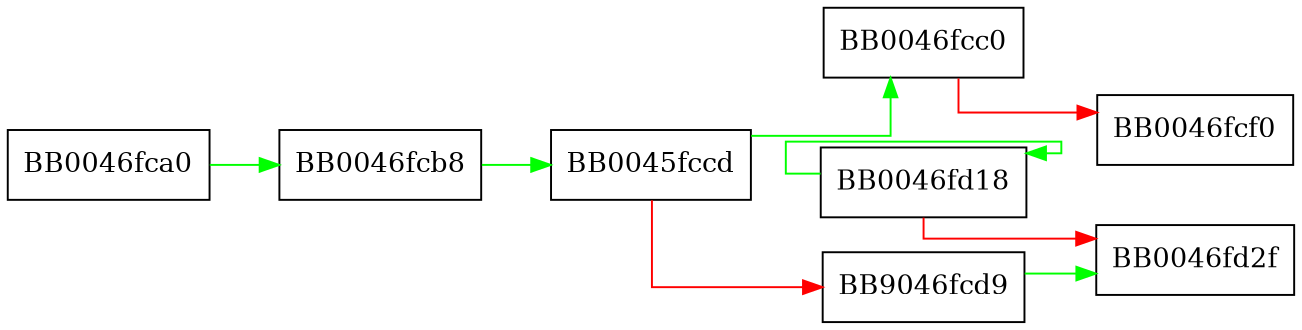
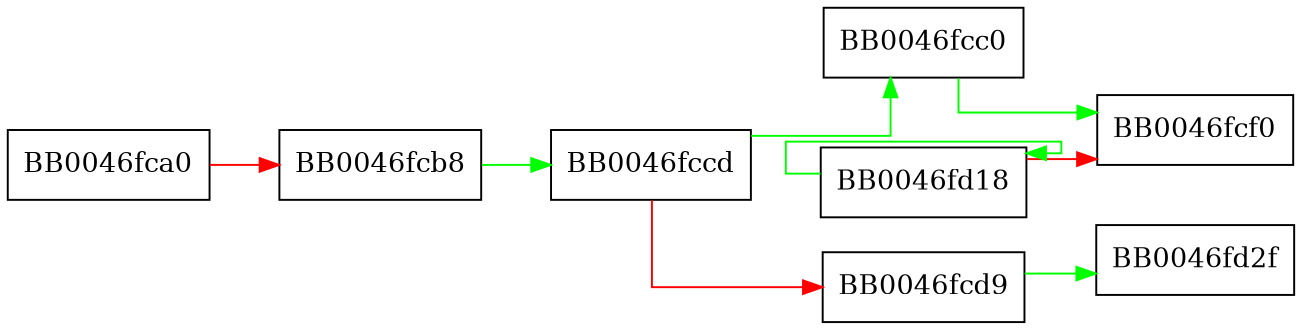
edge "BB0046fcc0" -> "BB0046fcf0": color red -> green
edge "BB0046fca0" -> "BB0046fcb8": color green -> red
node "BB0045fccd": label "BB0045fccd" -> "BB0046fccd"
edge "BB0046fd18" -> "BB0046fd2f": now "BB0046fd18" -> "BB0046fcf0"
node "BB9046fcd9": label "BB9046fcd9" -> "BB0046fcd9"
